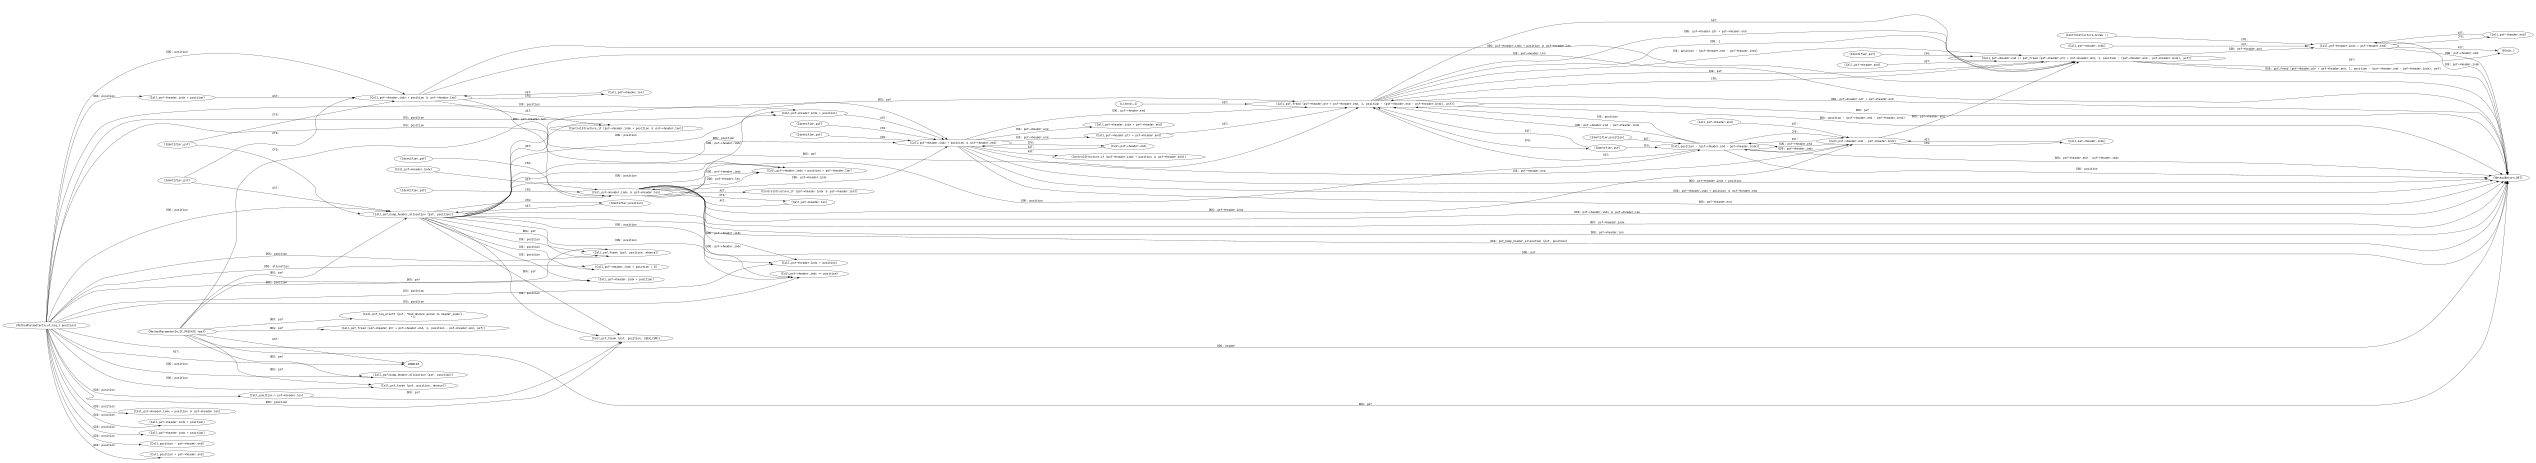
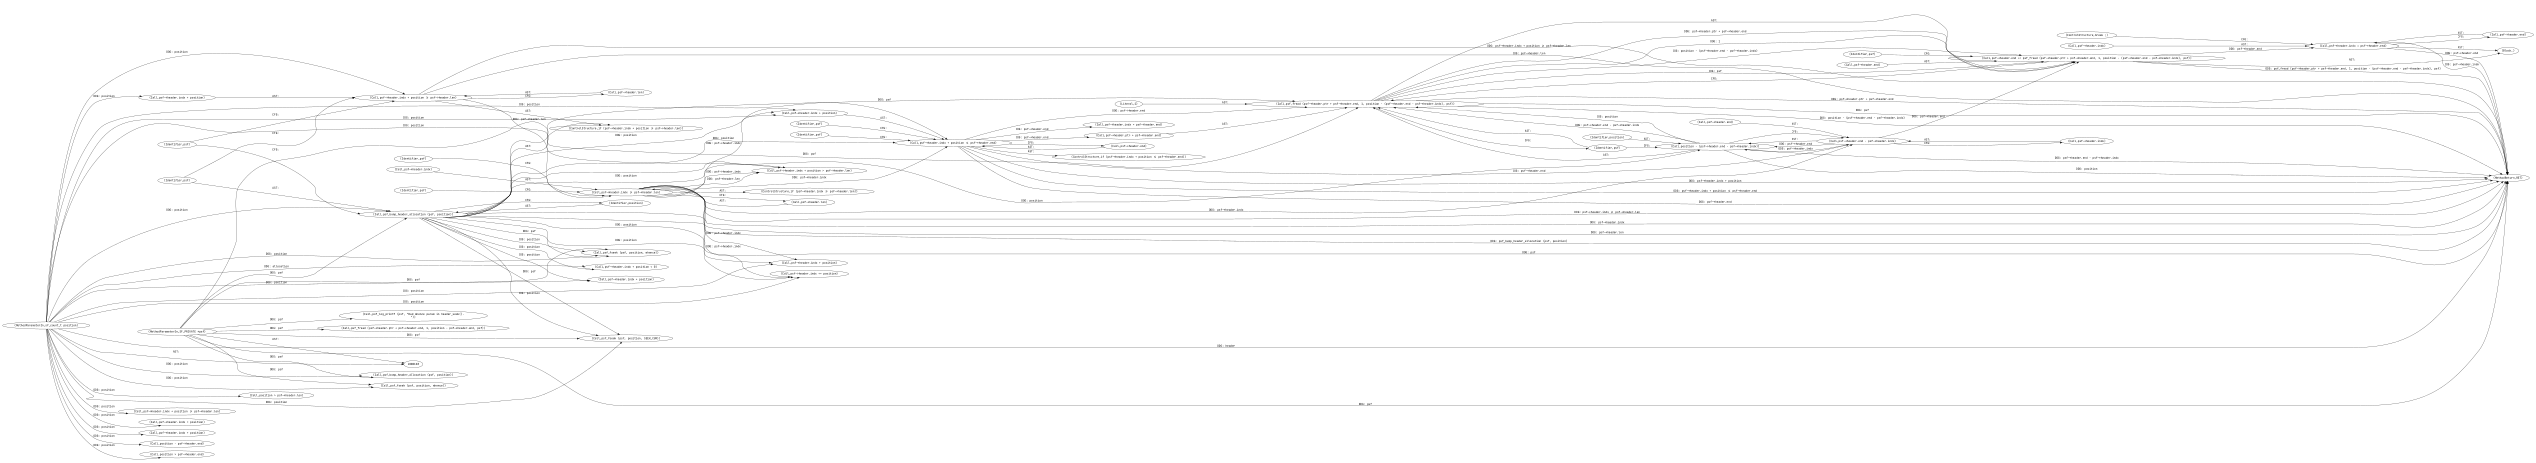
node "(MethodParameterIn,sf_log_t position)": label "(MethodParameterIn,sf_log_t position)" -> "(MethodParameterIn,sf_count_t position)"
edge "(Call,position > psf->header.len)" -> "(Call,psf_fseek (psf, position, SEEK_CUR))": now "(MethodParameterIn,SF_PRIVATE *psf)" -> "(Call,psf_fseek (psf, position, SEEK_CUR))"
